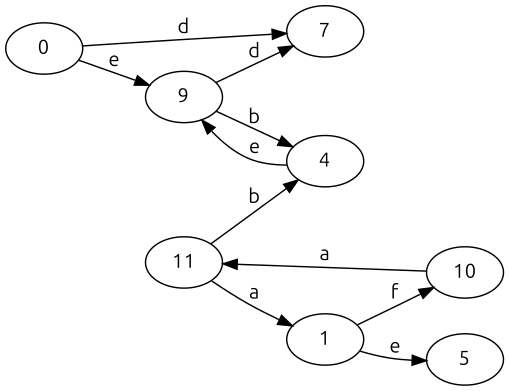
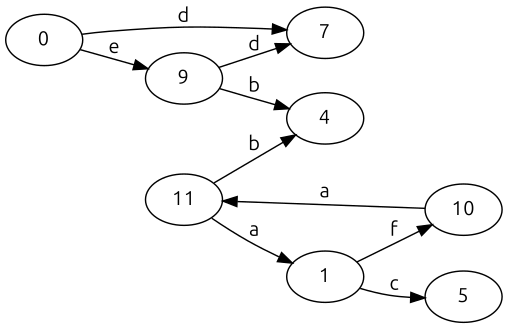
edge "4" -> "9": removed, label "e"
edge "1" -> "5": label "e" -> "c"
